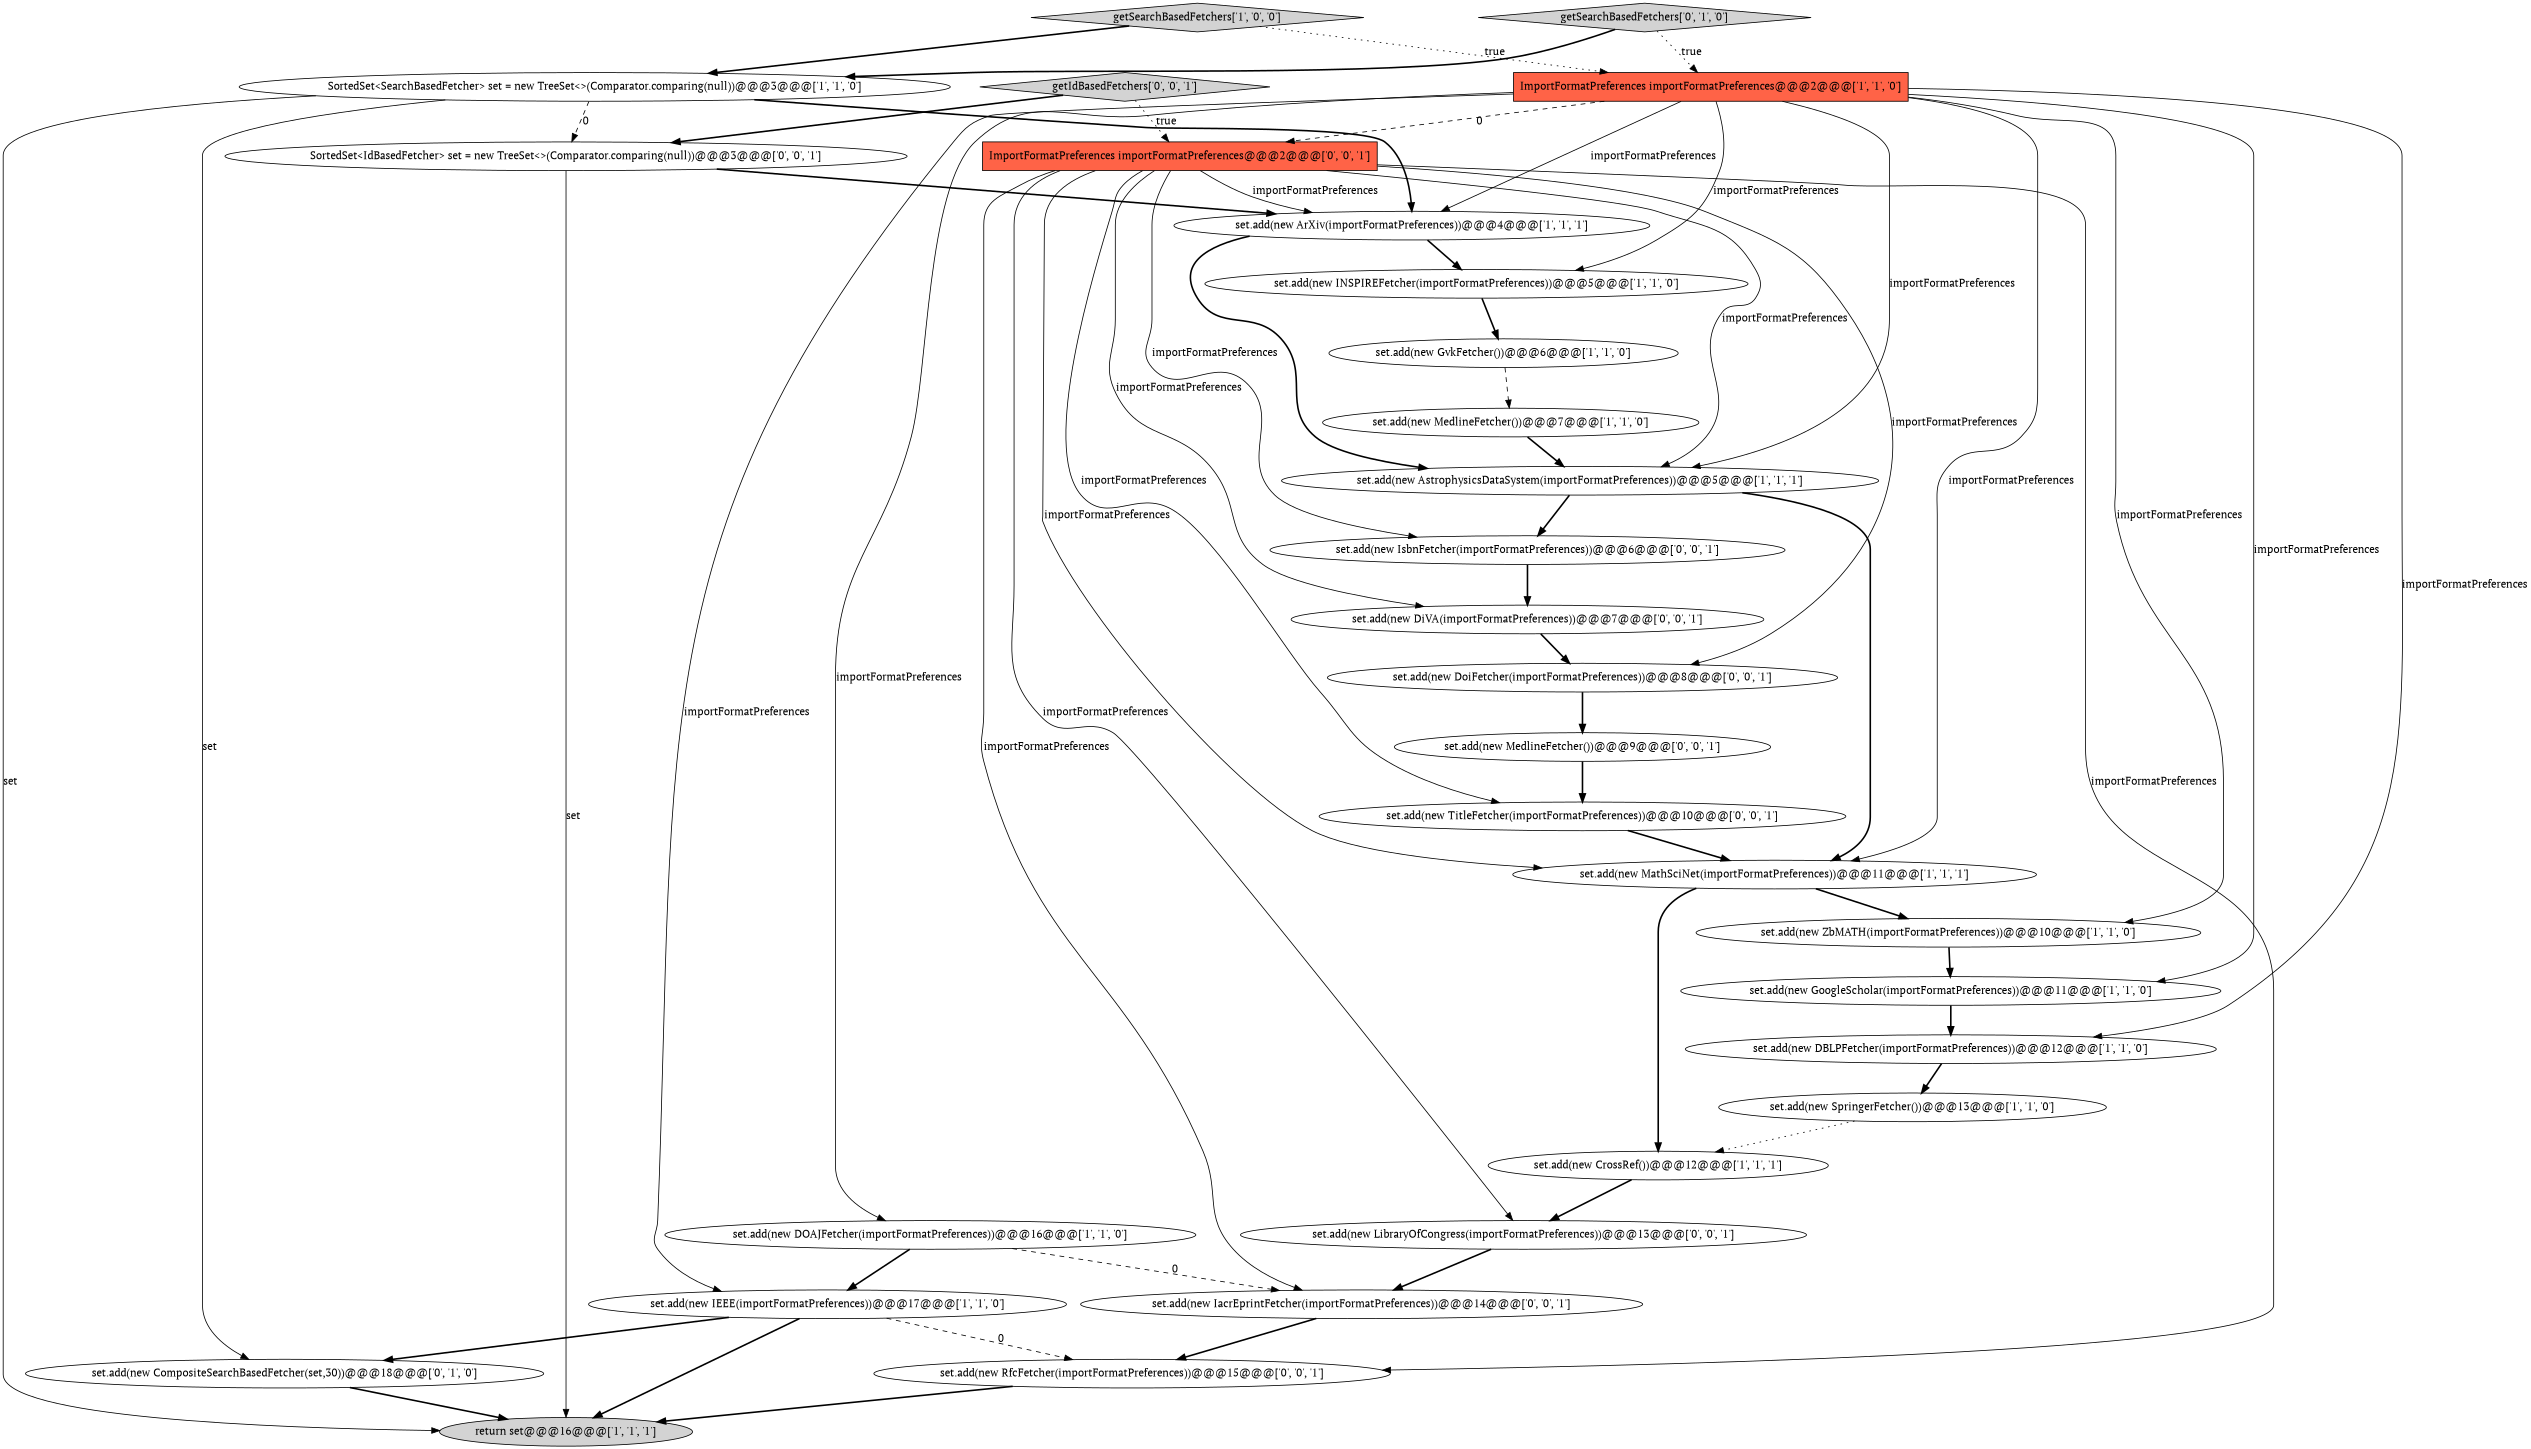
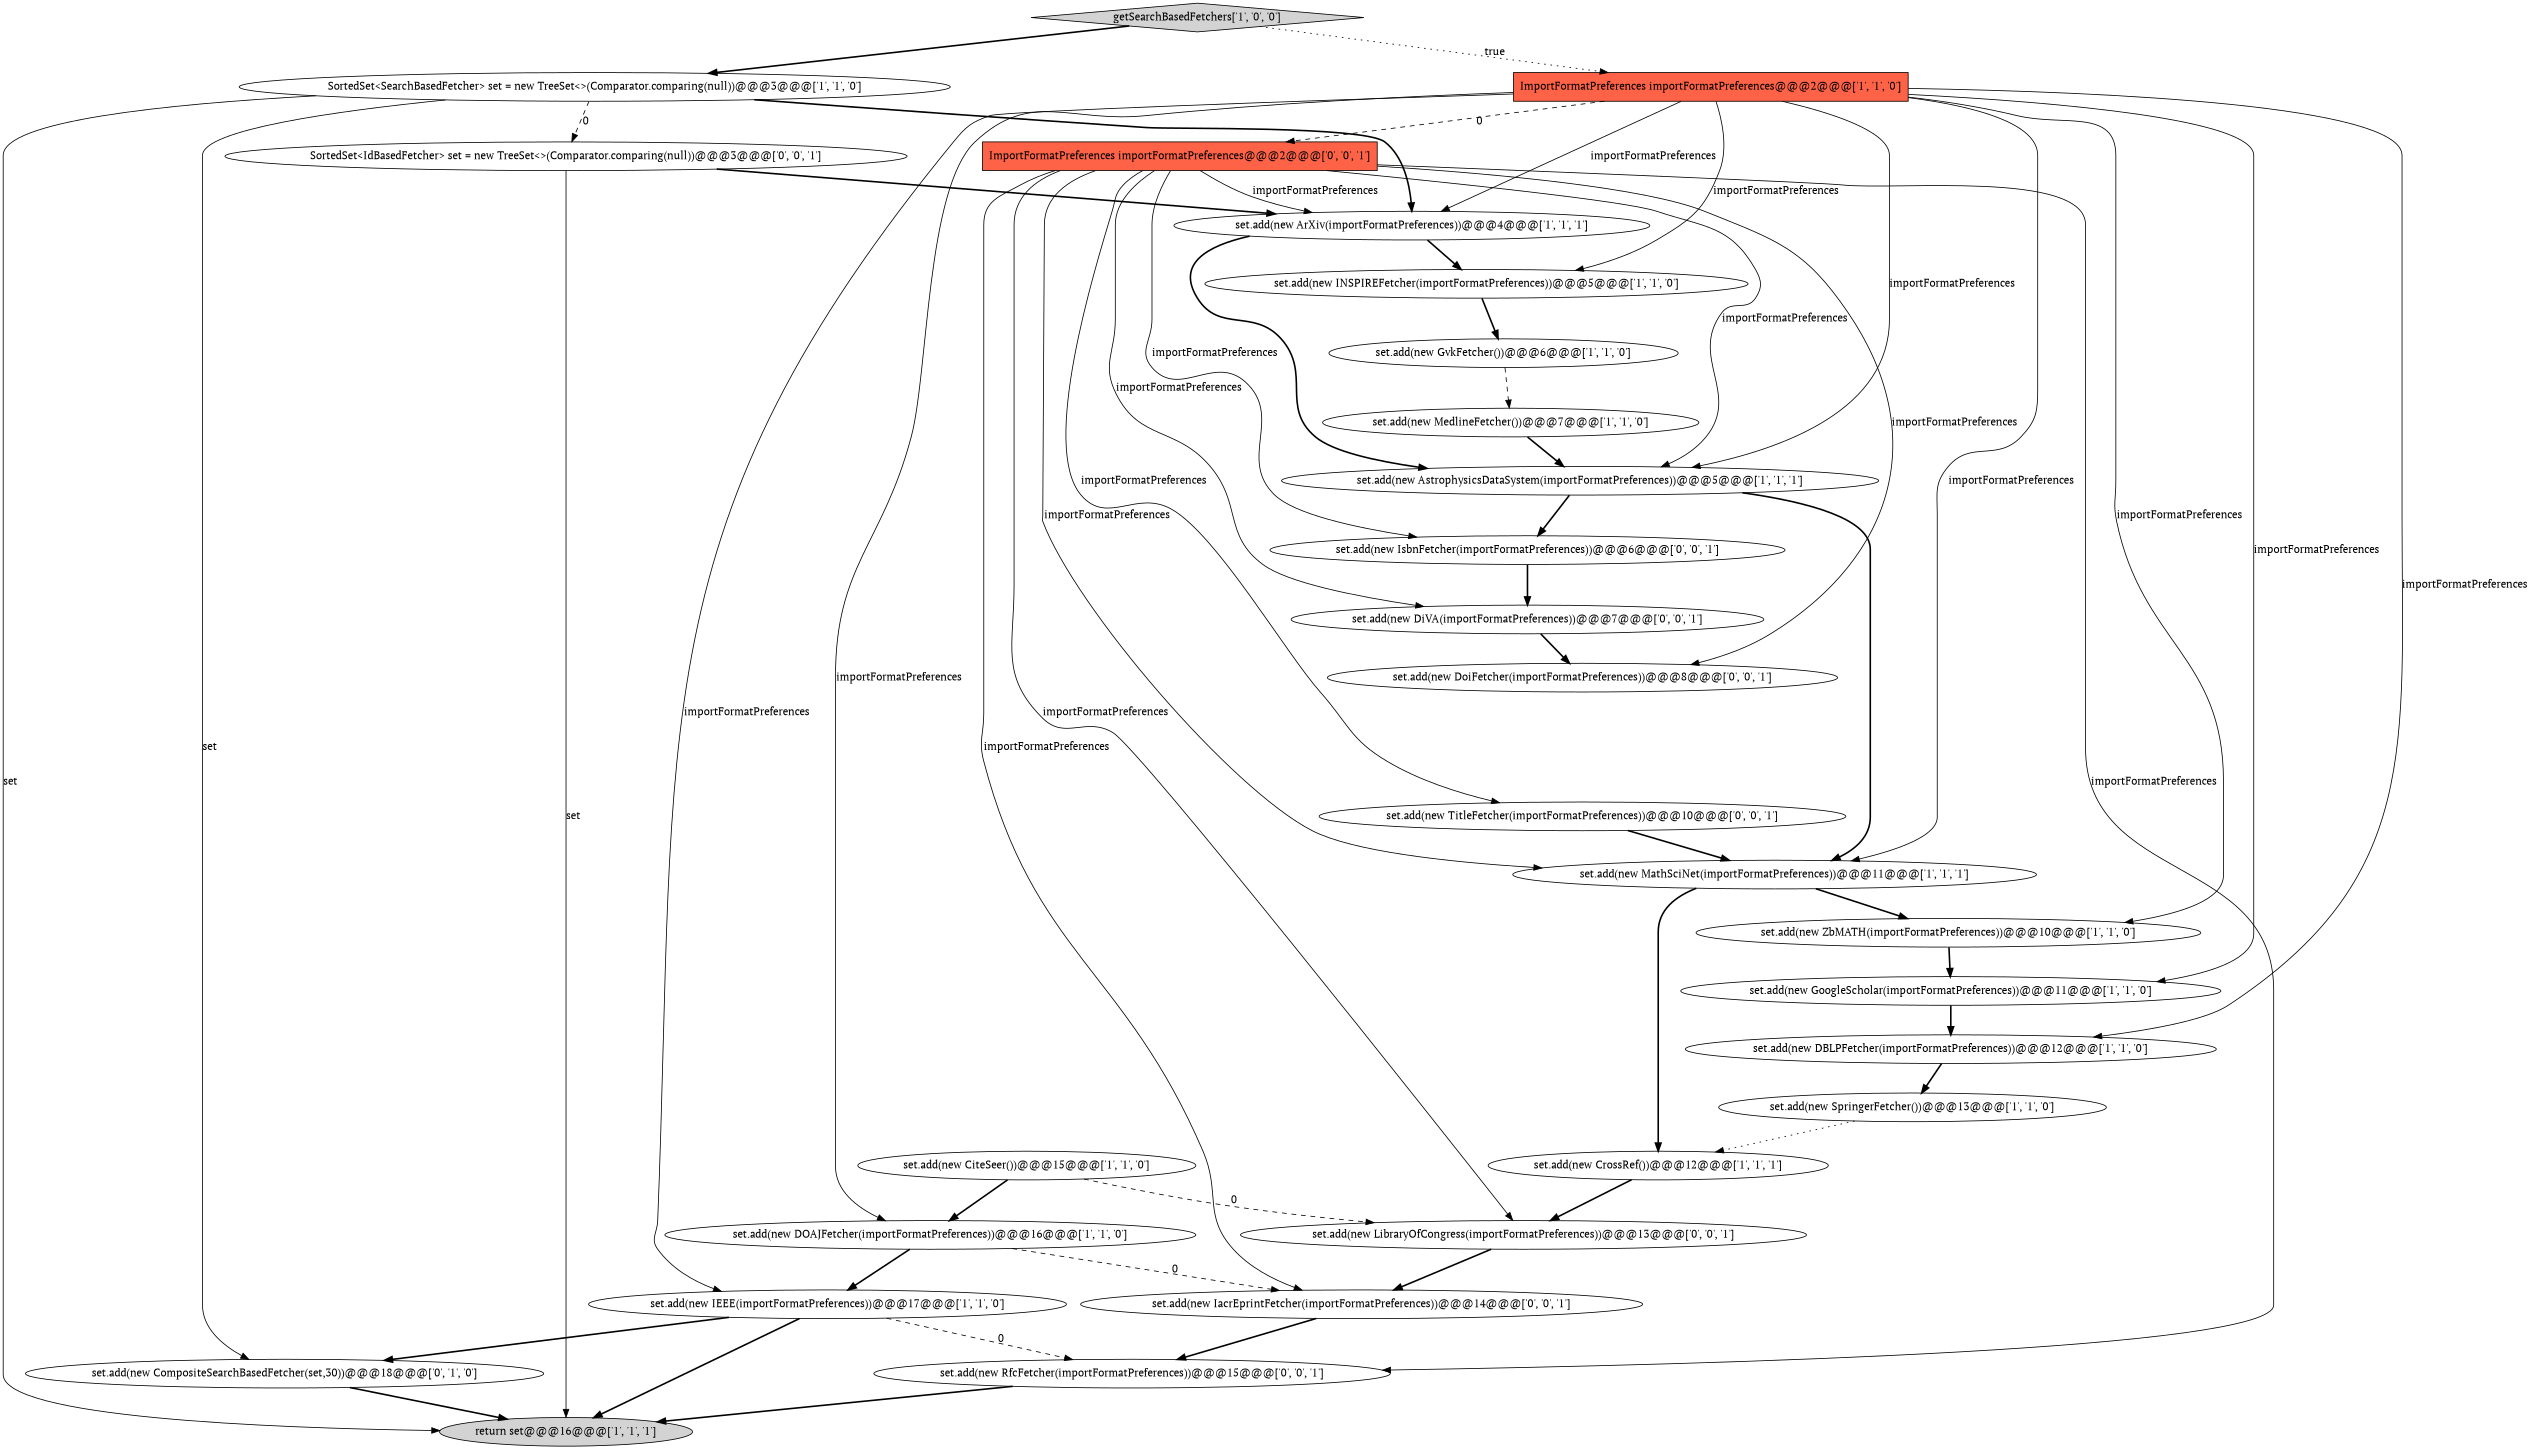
node "getSearchBasedFetchers['0', '1', '0']": removed
node "getIdBasedFetchers['0', '0', '1']": removed
node "set.add(new MedlineFetcher())@@@9@@@['0', '0', '1']": removed
node "set.add(new CiteSeer())@@@15@@@['1', '1', '0']": added
